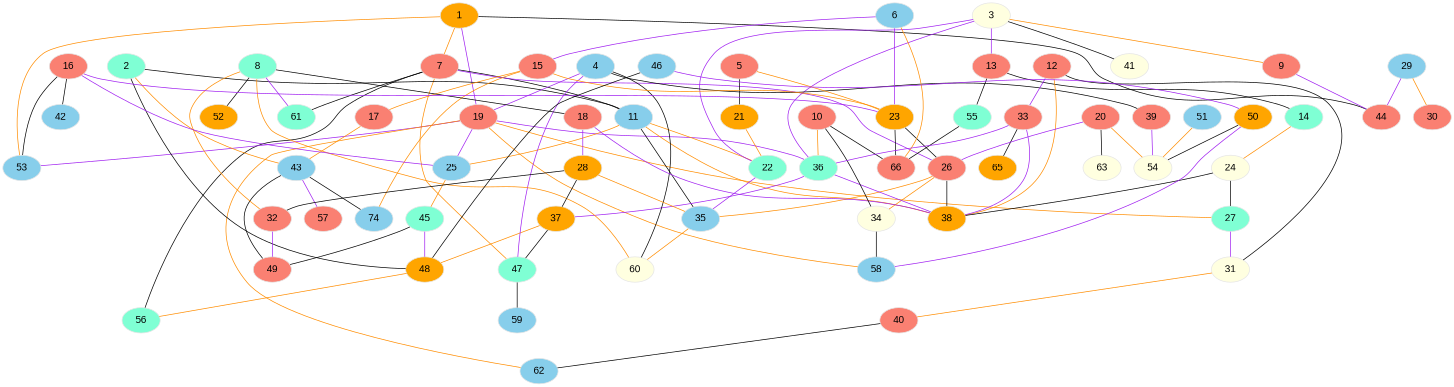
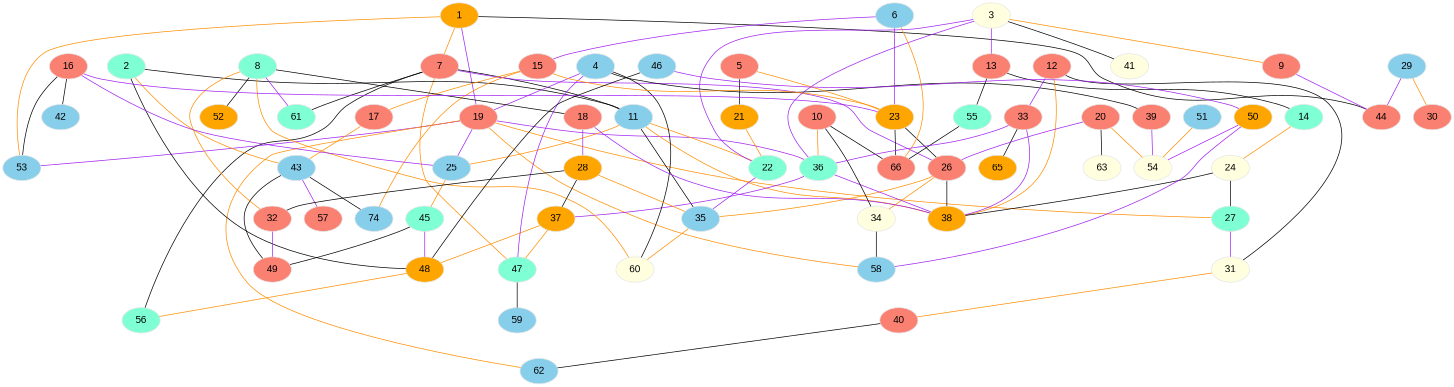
edge "50" -- "54": color black -> purple
edge "37" -- "47": color black -> darkorange
